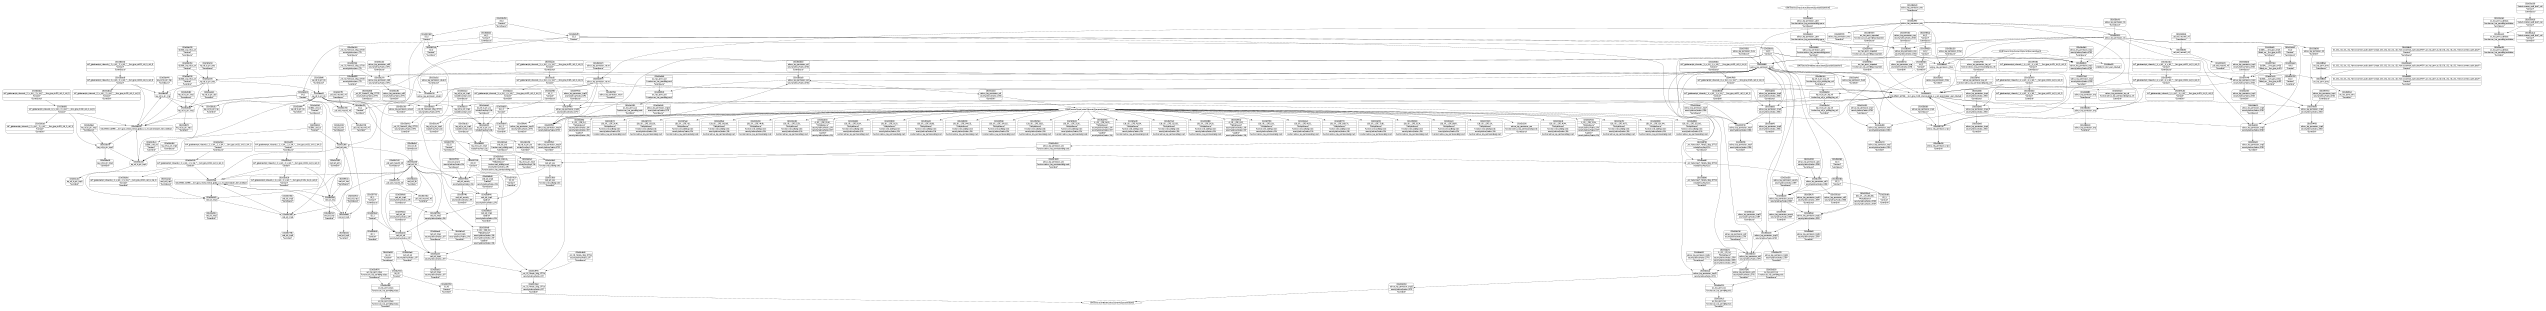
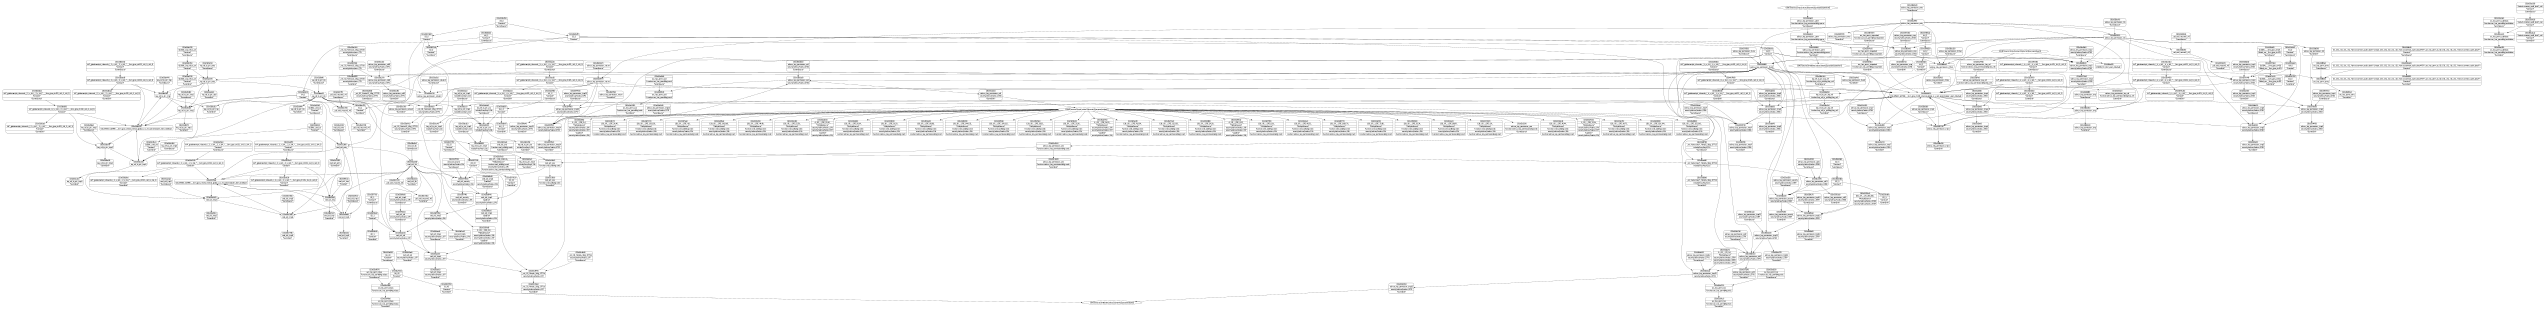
edge "CE0x6c3e830" -> "CE0x5586f80": now "CE0x6c3e830" -> "CE0x558b920"
node "CE0x55b7c90": removed
node "CE0x559f610": text "*SummSource*" -> "*Function*"
edge "CE0x55d9b80" -> "CE0x55d9950": now "CE0x55d9b80" -> "CE0x5591bb0"
